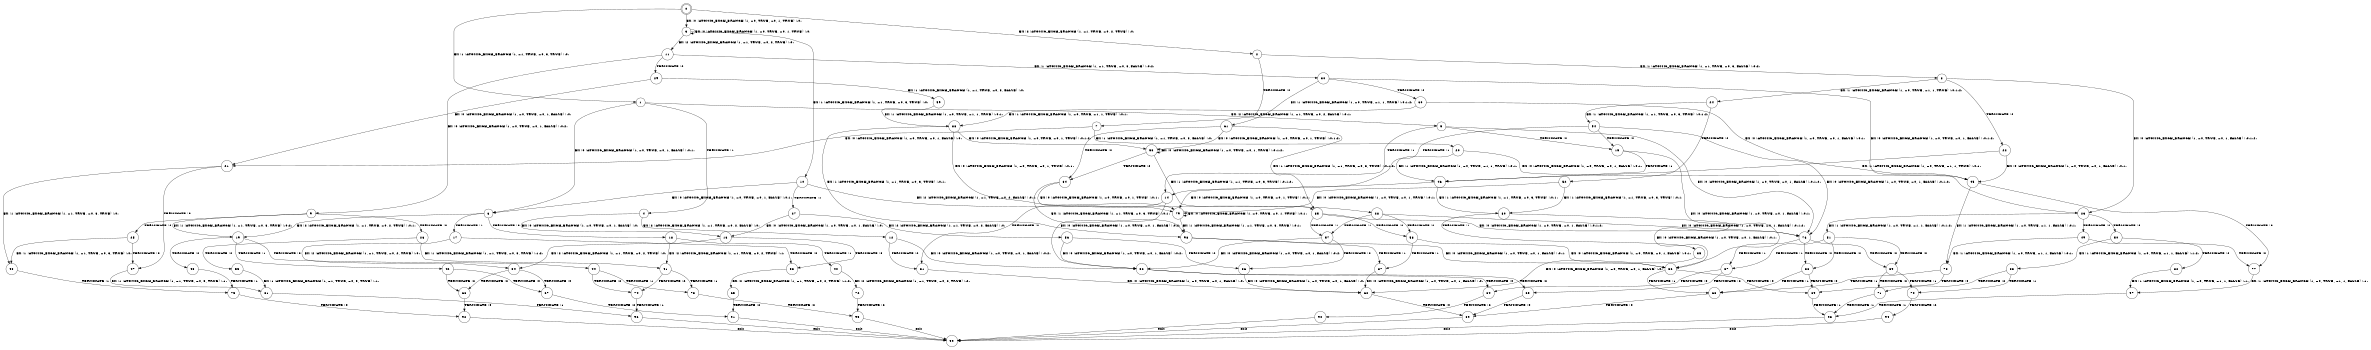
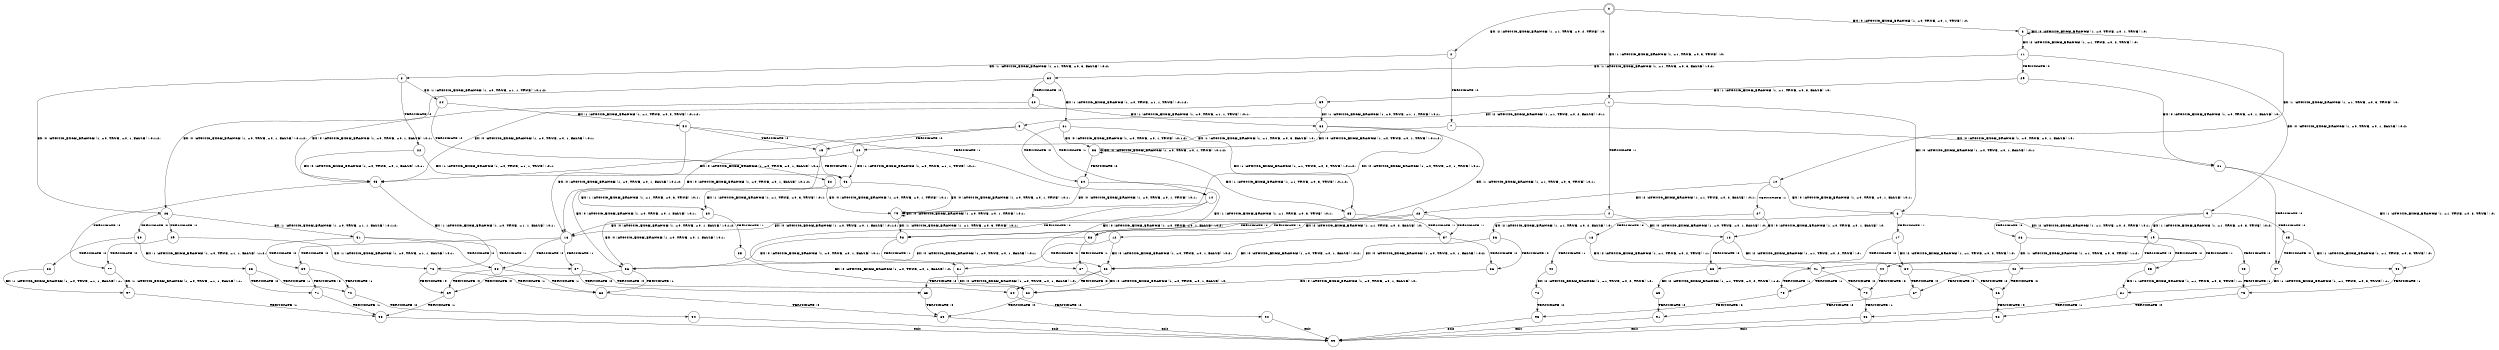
edge "59" -> "45": added, label "EX !0 !ATOMIC_EXCH_BRANCH (1, +0, TRUE, +0, 1, FALSE) !:0:1:"
node "76": label "76" -> "16"
